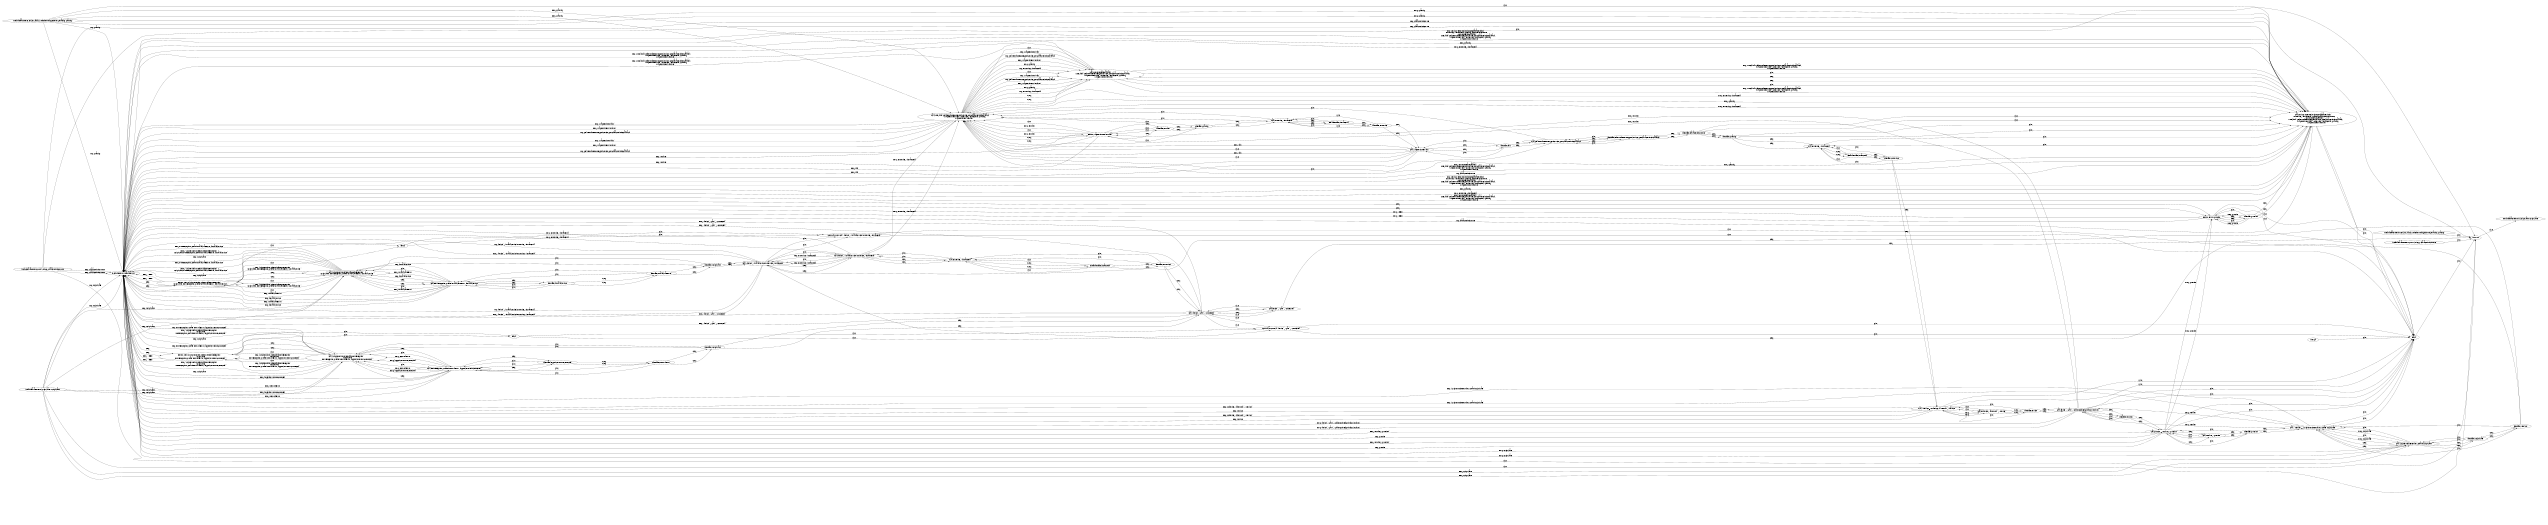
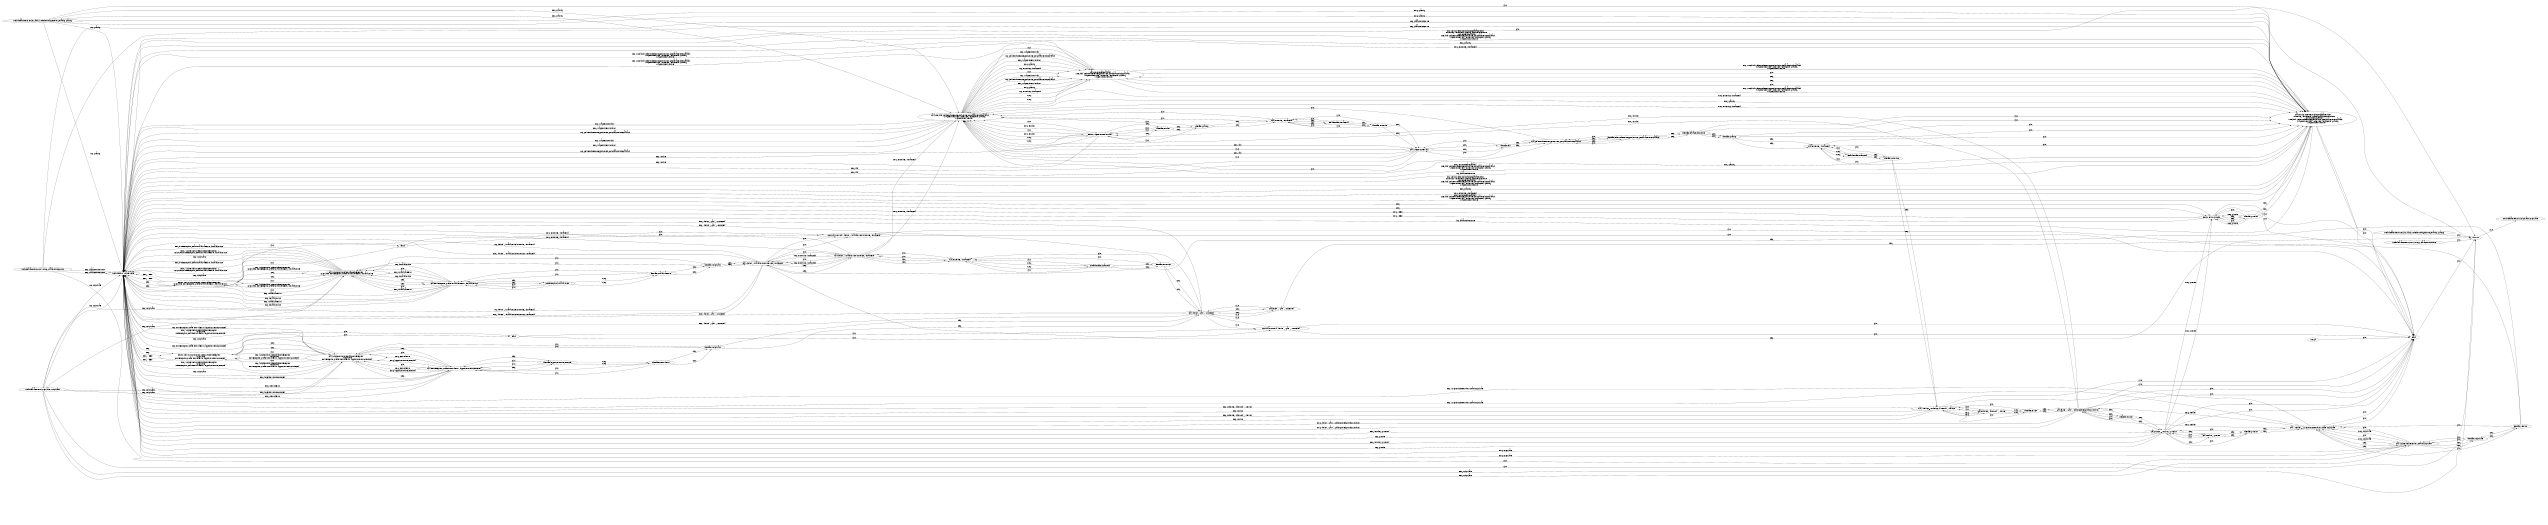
node "(MethodReturn,MethodReturn)": label "(MethodReturn,MethodReturn)" -> "(MethodReturn,ScriptPromise)"
node "(Identifier,kInvalidService)": label "(Identifier,kInvalidService)" -> "(DOMException,kInvalidService)"
